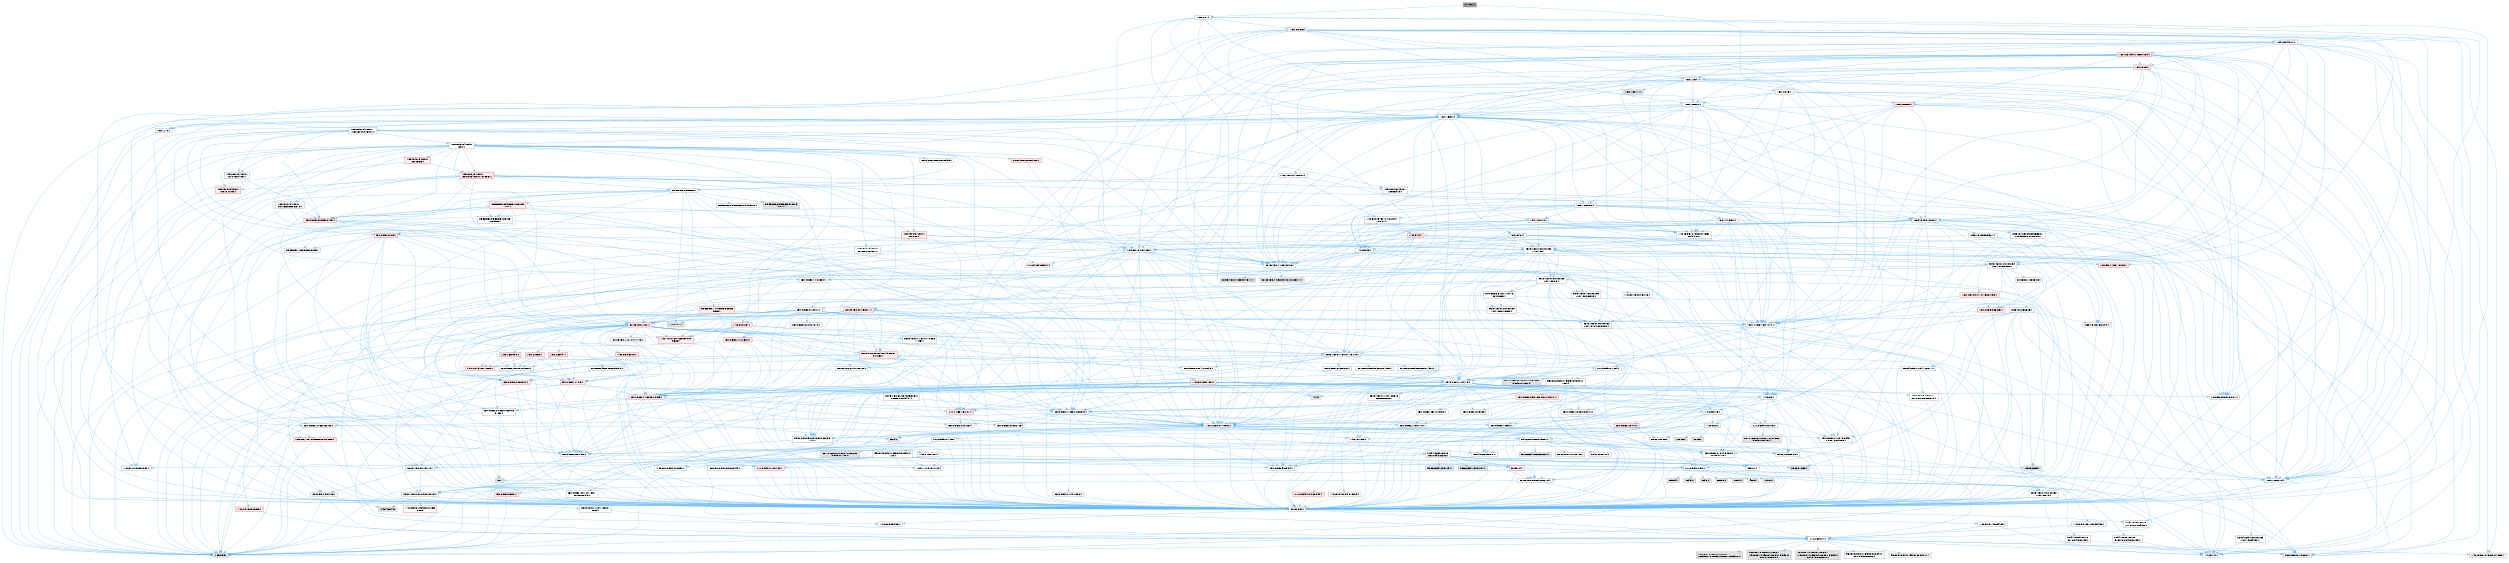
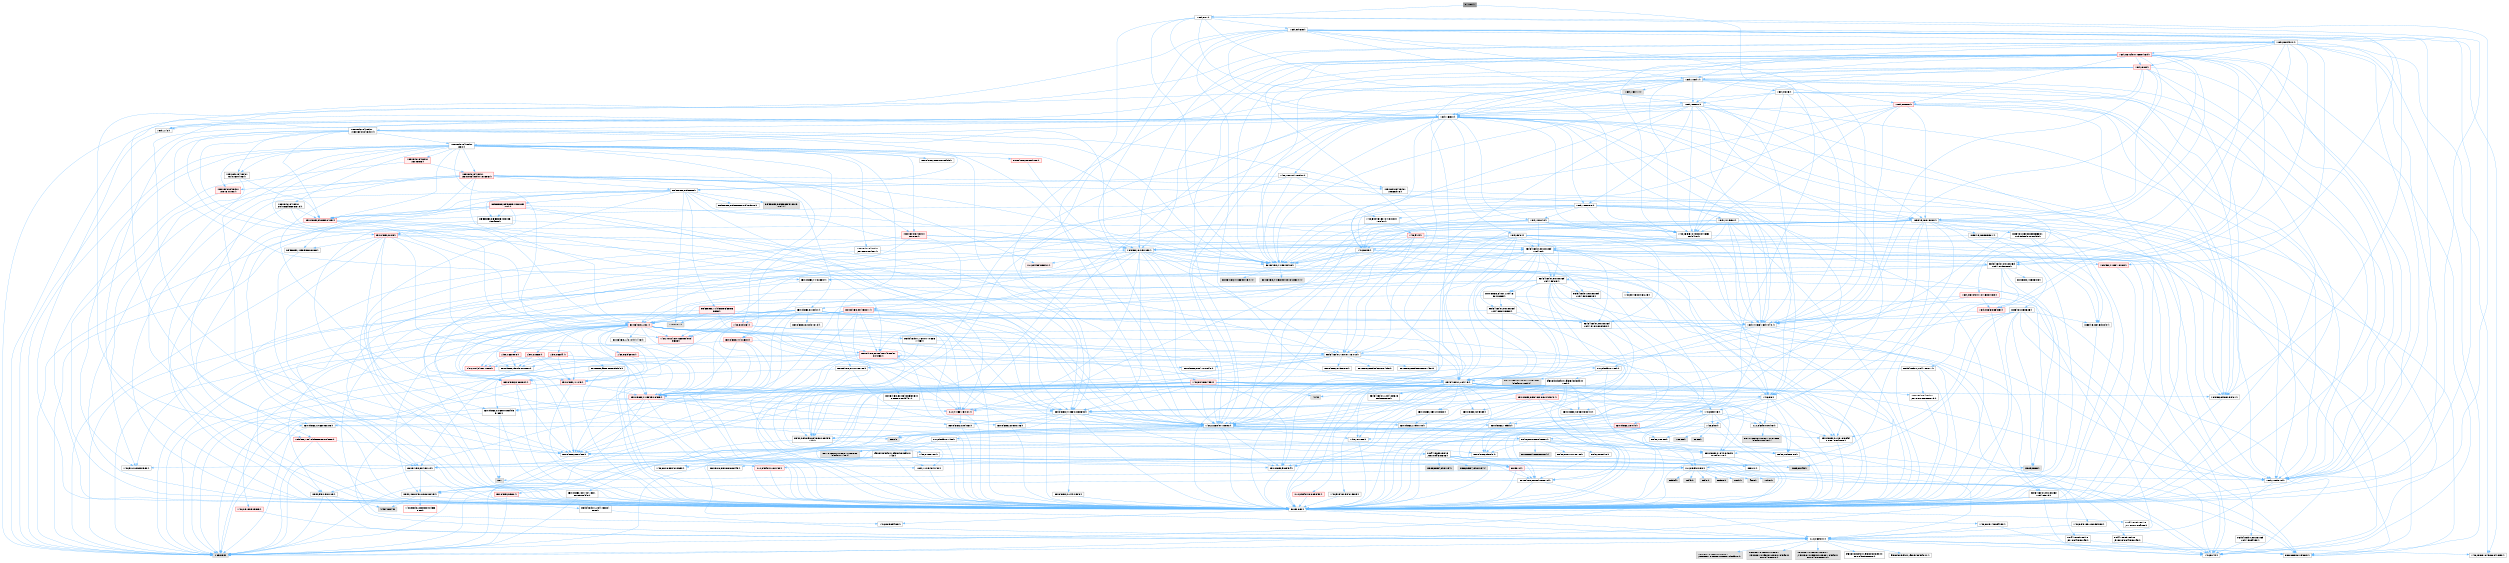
node "Trace/BVTree.h": label "Trace/BVTree.h" -> "Trace/Config.h"
edge "Math/MathFwd.h" -> "ProfilingDebugging /UMemoryDefines.h": now "Math/MathFwd.h" -> "HAL/Platform.h"
